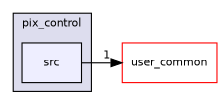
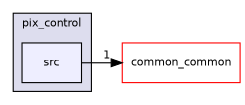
node "user_common": label "user_common" -> "common_common"
